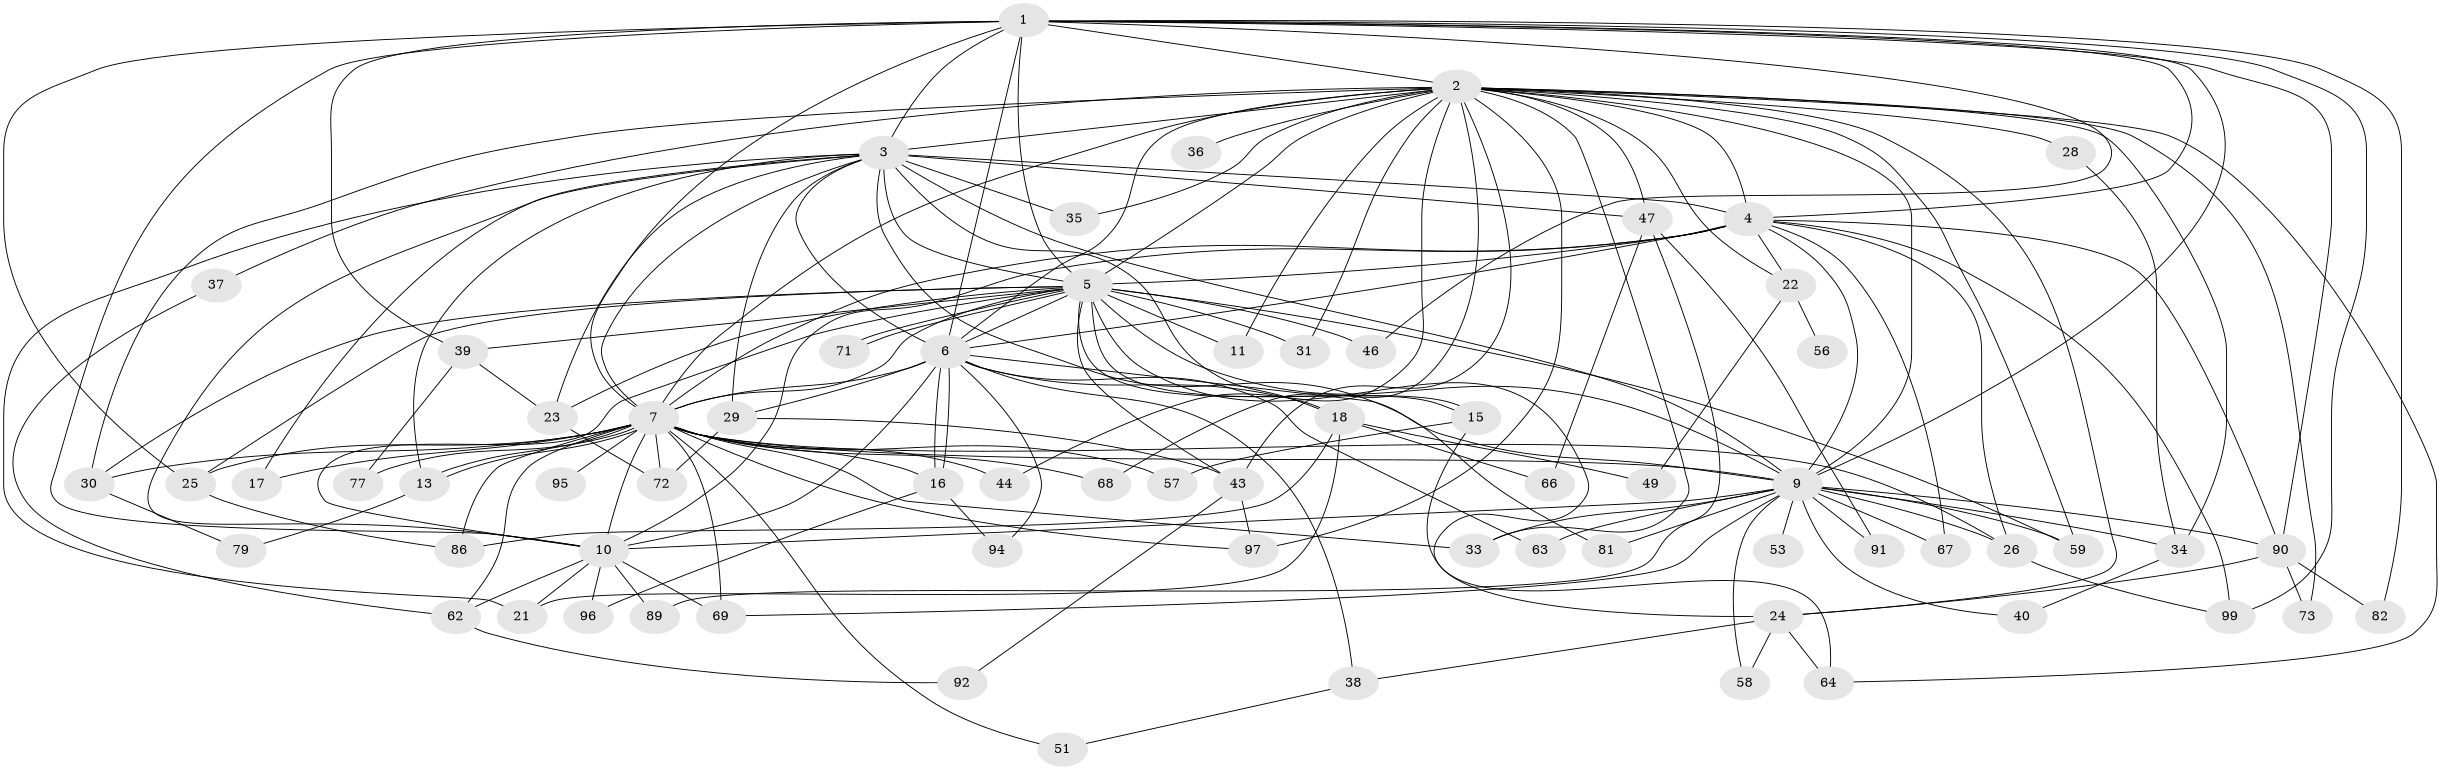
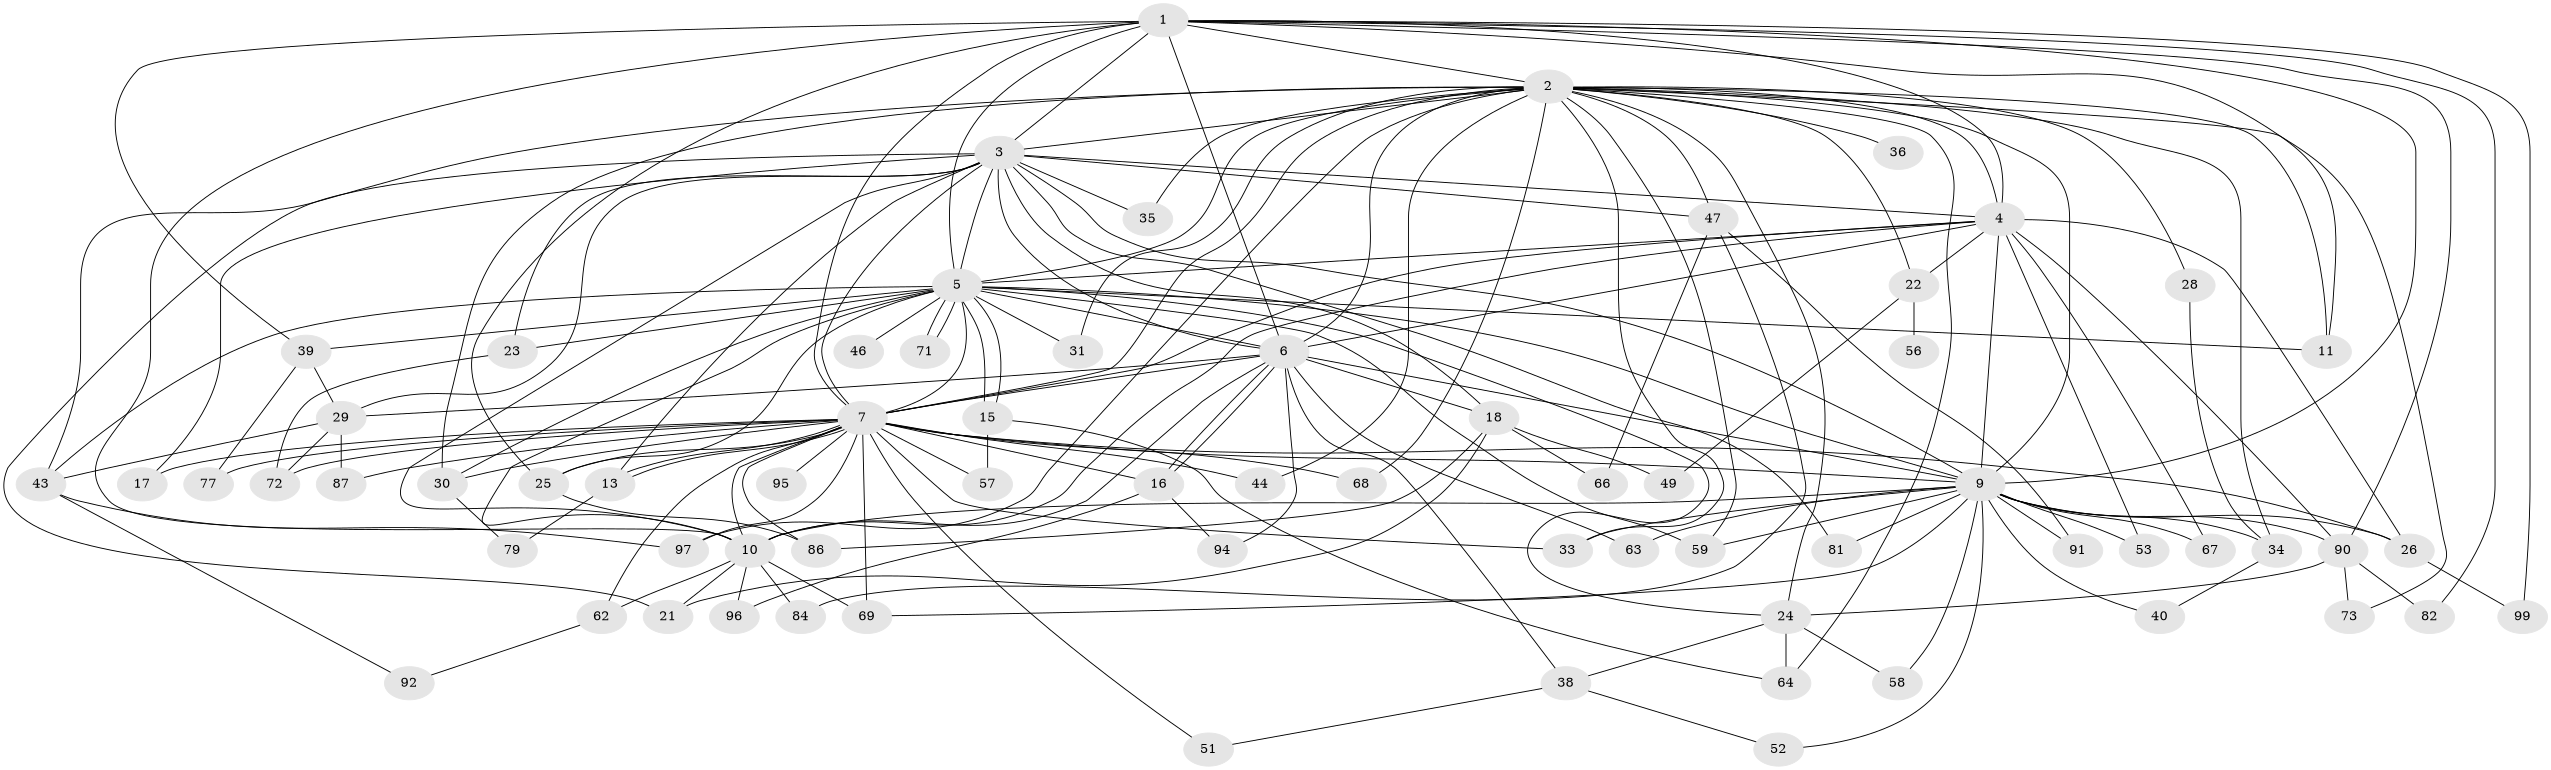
edge "1" -- "46": now "1" -- "11"
node "37": removed
edge "4" -- "99": now "4" -- "53"
edge "39" -- "23": now "39" -- "29"
node "87": added
node "89": label "89" -> "84"
node "52": added
